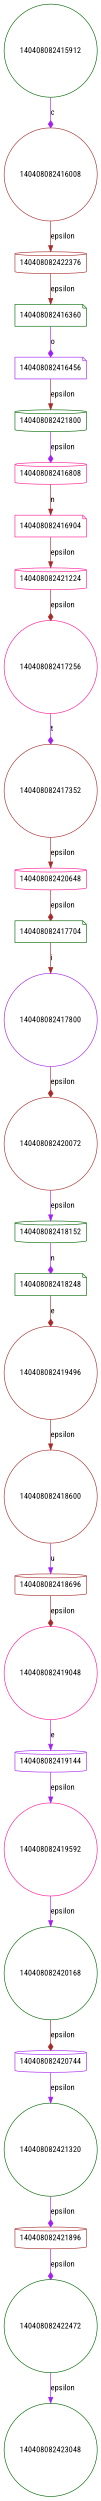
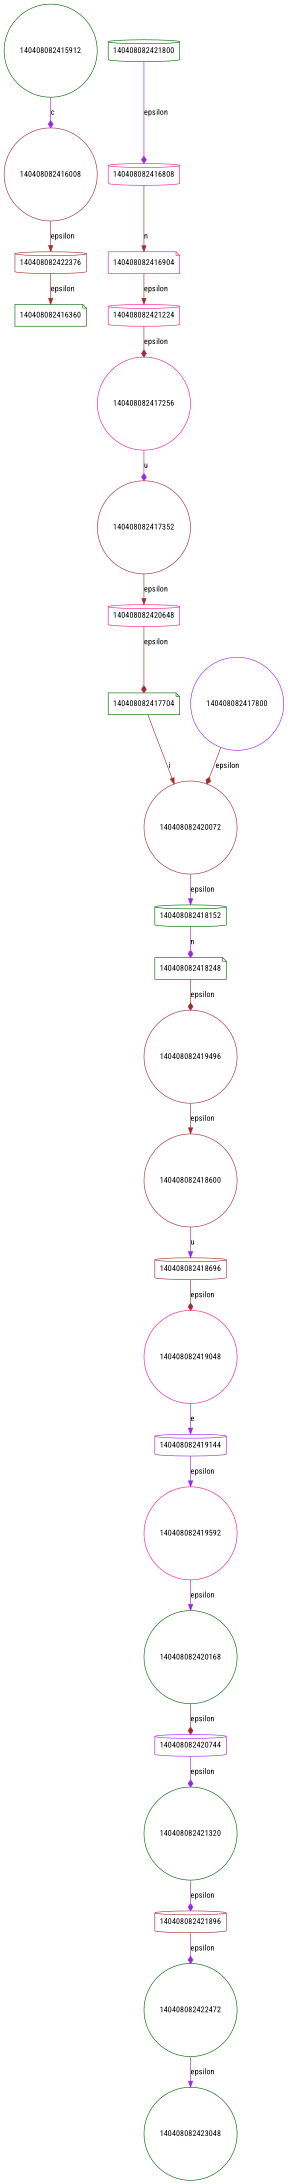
node "140408082416456": removed
edge "140408082417256" -> "140408082417352": label "t" -> "u"
edge "140408082417704" -> "140408082417800": now "140408082417704" -> "140408082420072"
edge "140408082418248" -> "140408082419496": label "e" -> "epsilon"
edge "140408082420744" -> "140408082421320": arrowhead normal -> diamond
